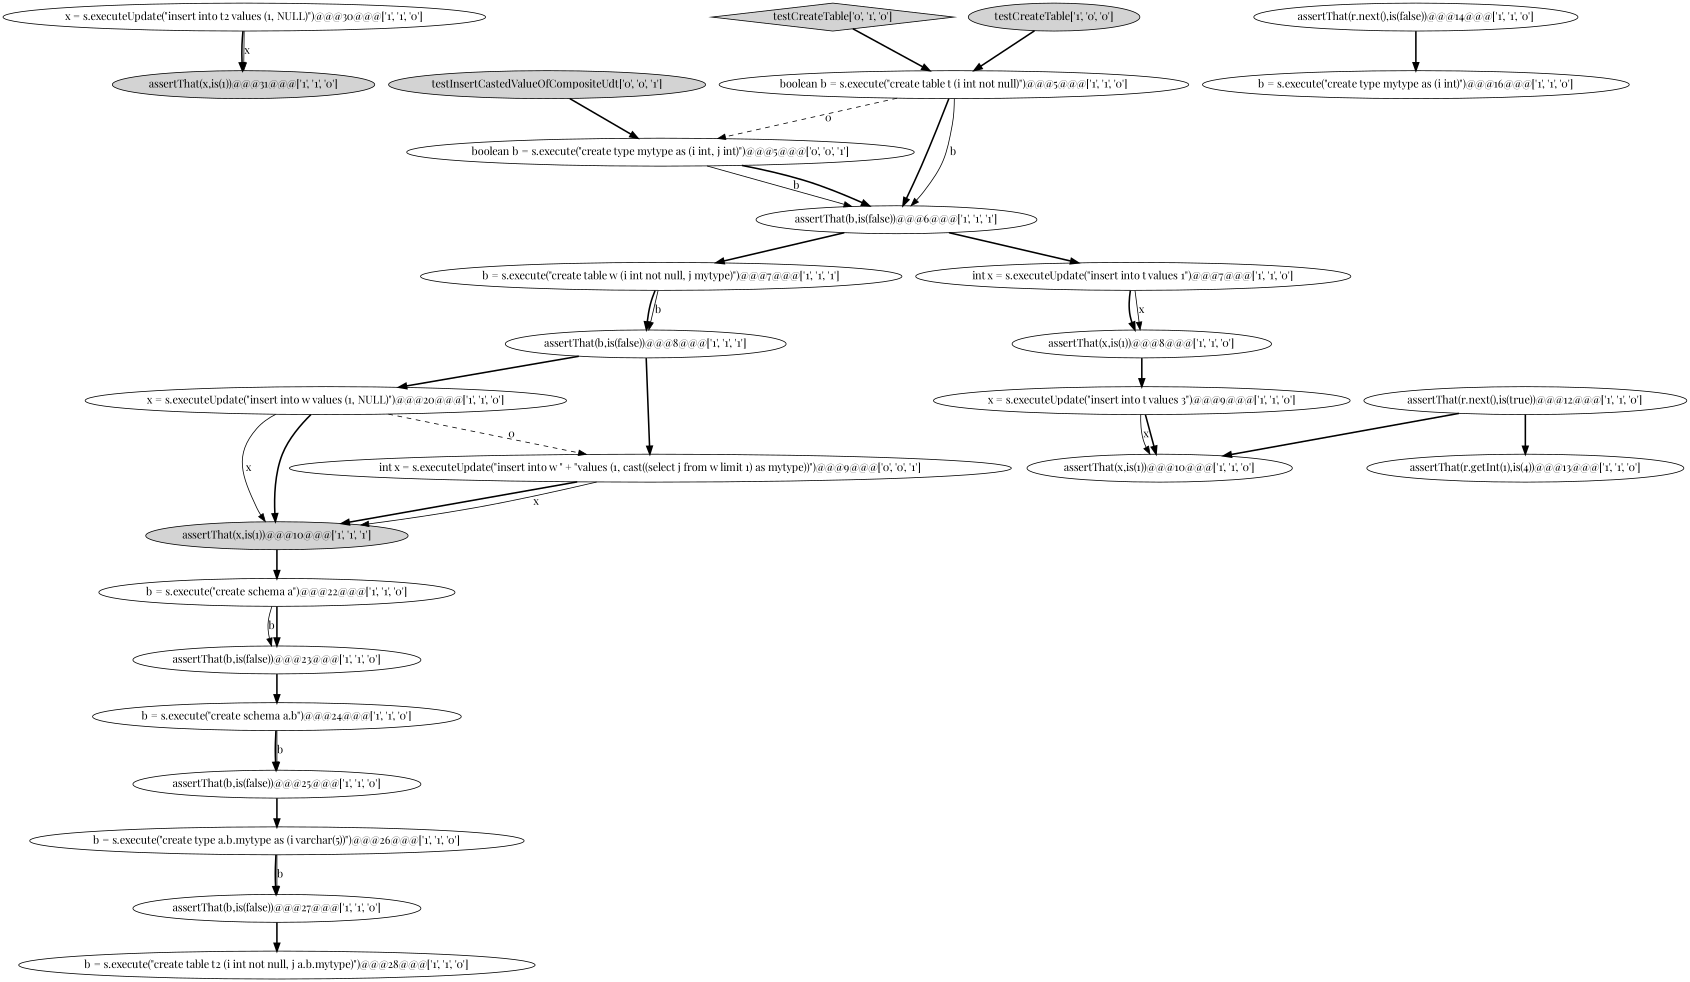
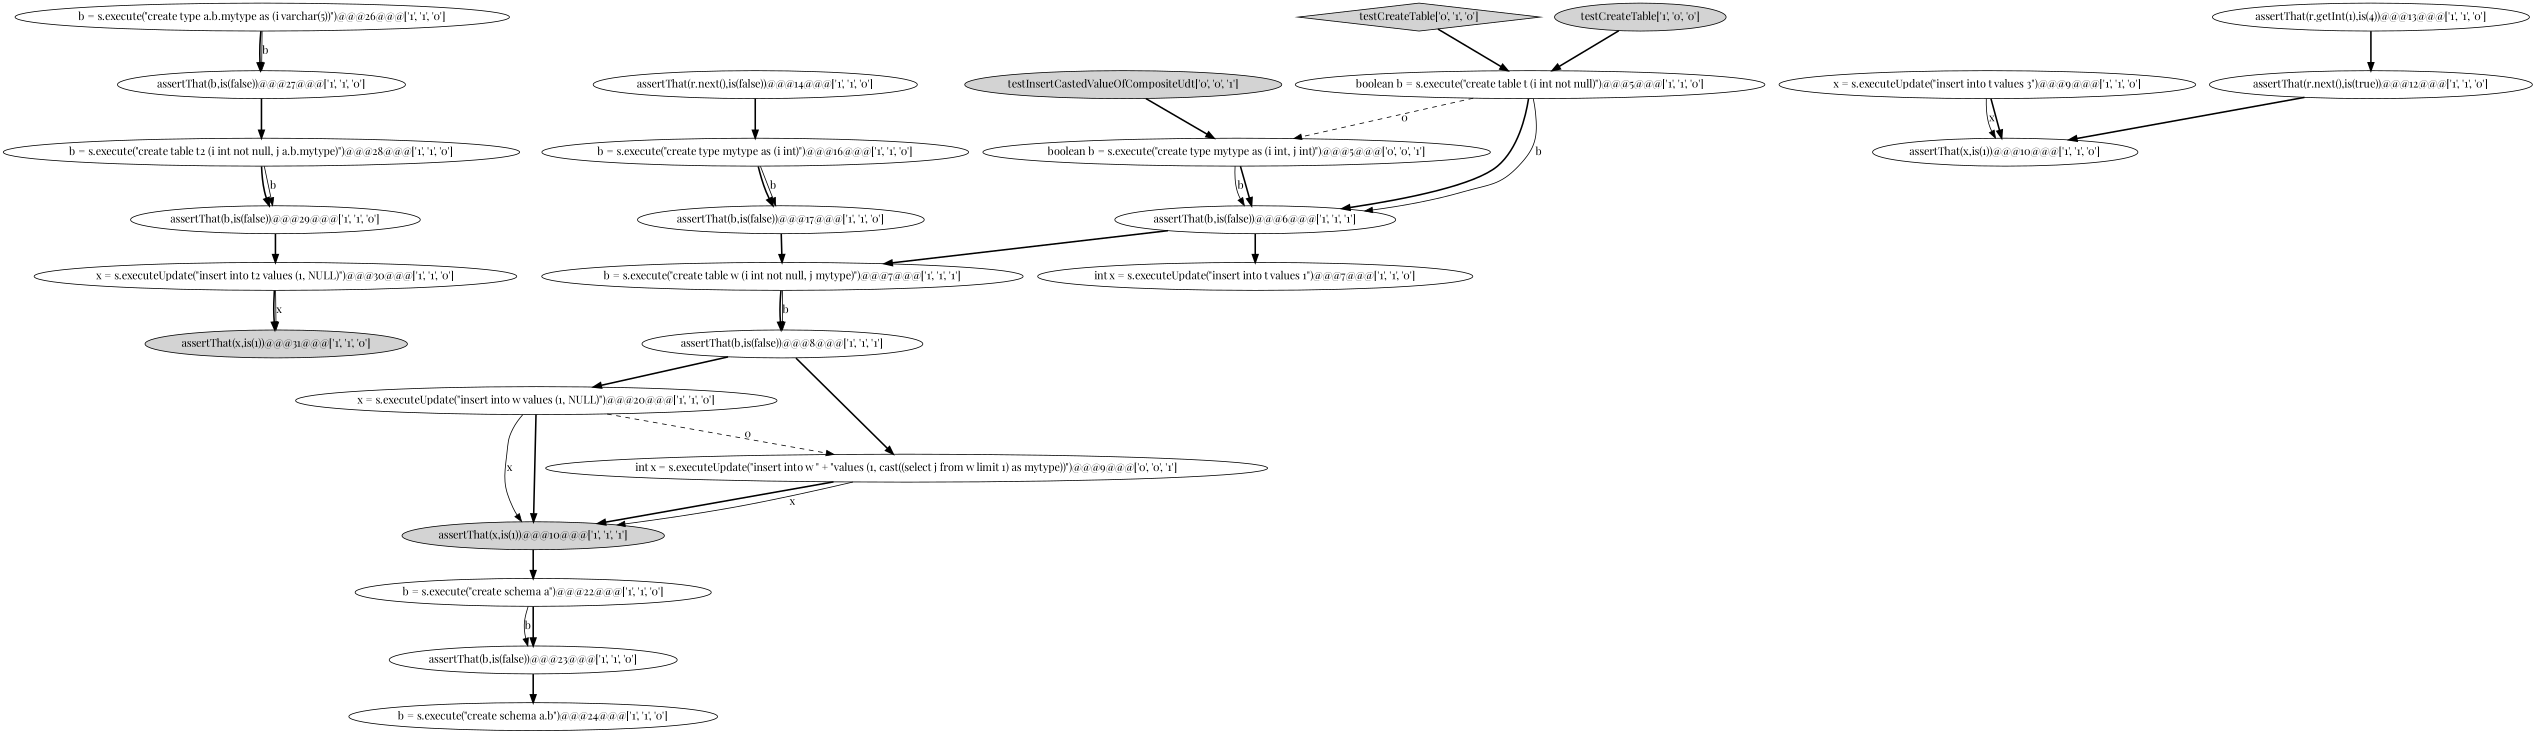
node "assertThat(b,is(false))@@@29@@@['1', '1', '0']": added
node "assertThat(b,is(false))@@@17@@@['1', '1', '0']": added
node "assertThat(x,is(1))@@@8@@@['1', '1', '0']": removed
edge "assertThat(r.next(),is(true))@@@12@@@['1', '1', '0']" -> "assertThat(r.getInt(1),is(4))@@@13@@@['1', '1', '0']": reversed
node "assertThat(b,is(false))@@@25@@@['1', '1', '0']": removed
